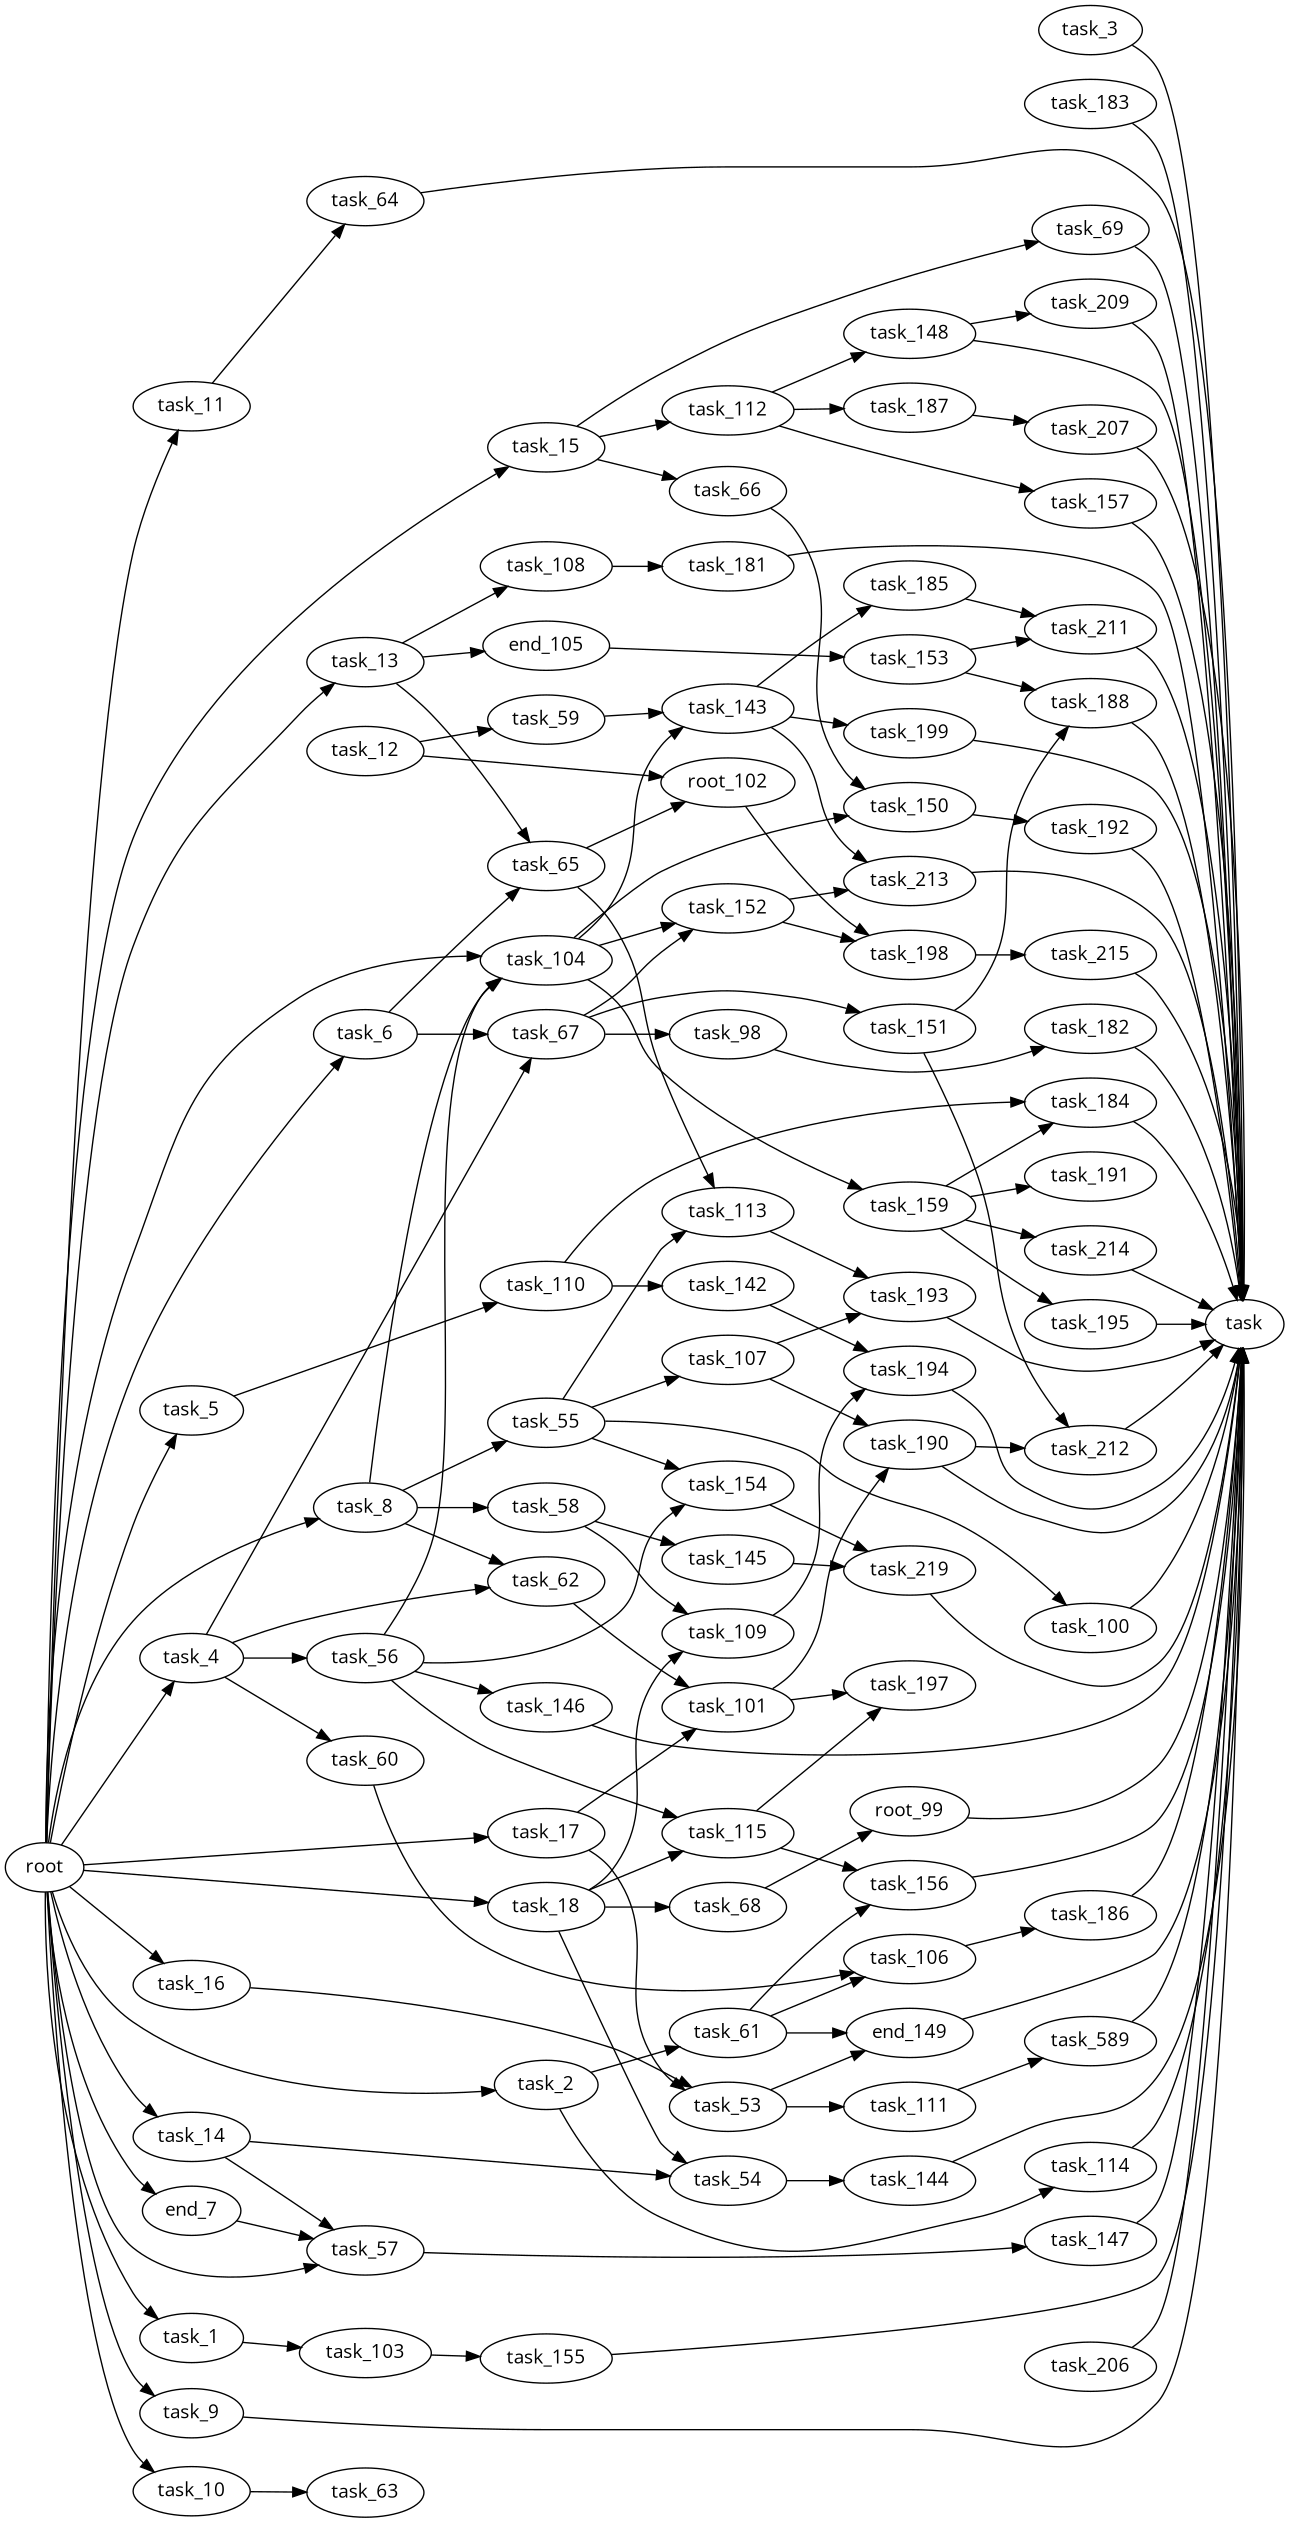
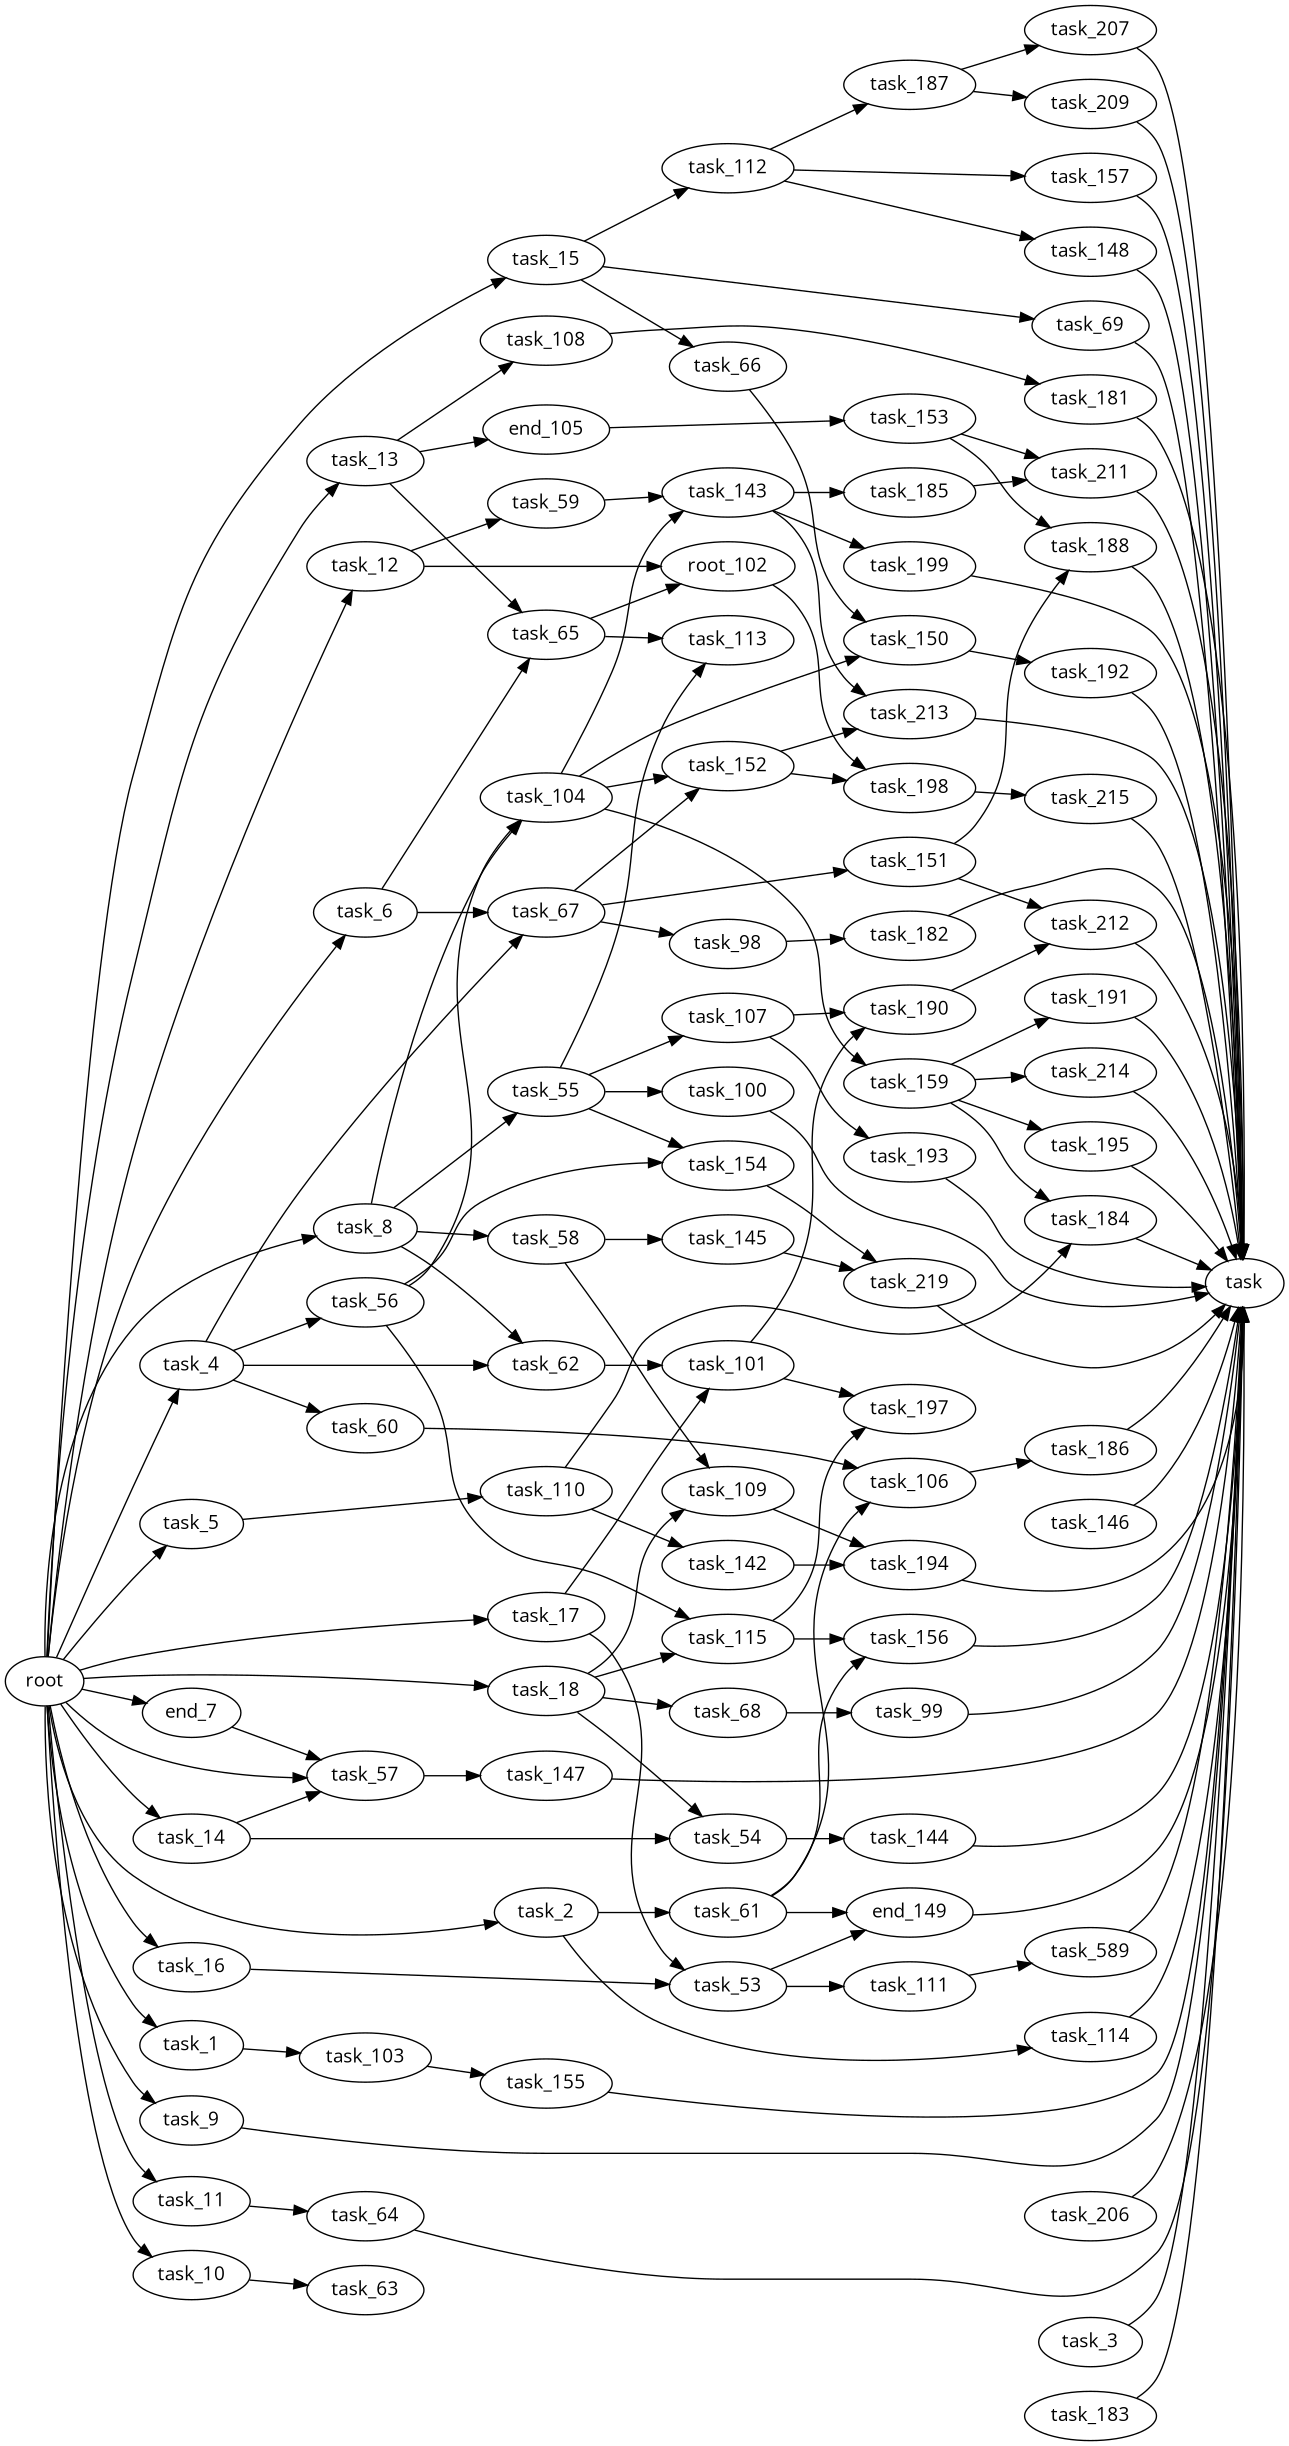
edge "task_148" -> "task_209": now "task_187" -> "task_209"
edge "task_113" -> "task_193": removed
edge "root" -> "task_104": now "root" -> "task_12"
edge "task_190" -> "task": now "task_191" -> "task"
edge "task_56" -> "task_146": removed
node "root_99": label "root_99" -> "task_99"
